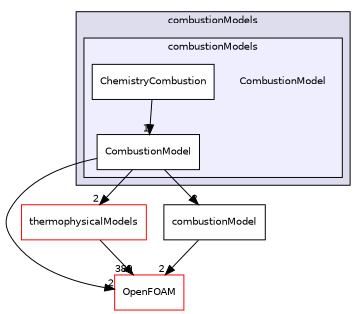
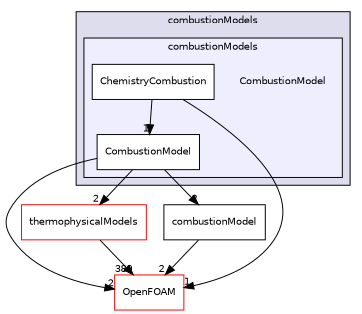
edge "ChemistryCombustion" -> "OpenFOAM": added
